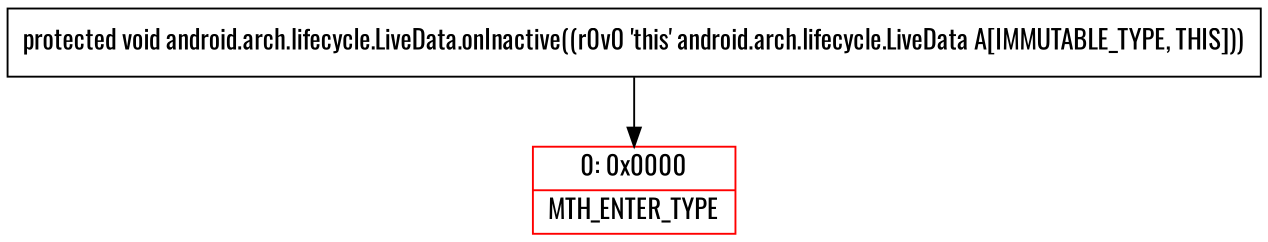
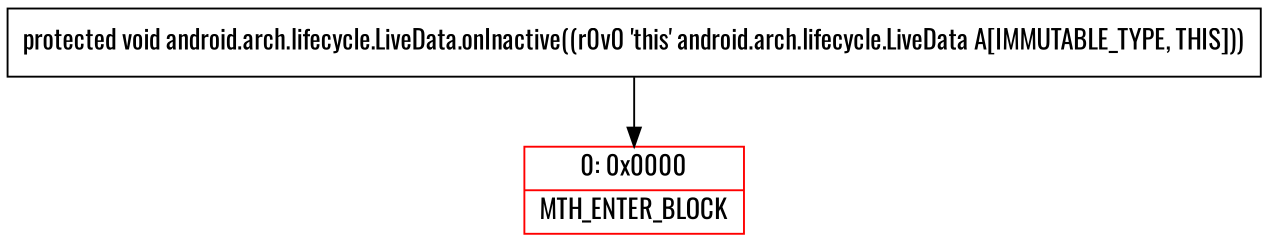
node "0: 0x0000": text "MTH_ENTER_TYPE" -> "MTH_ENTER_BLOCK"
